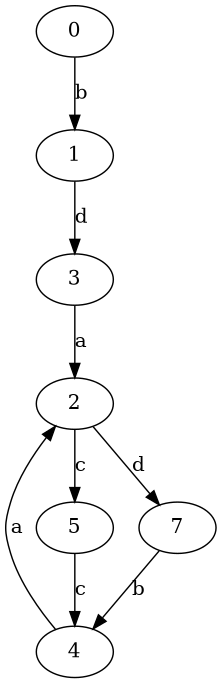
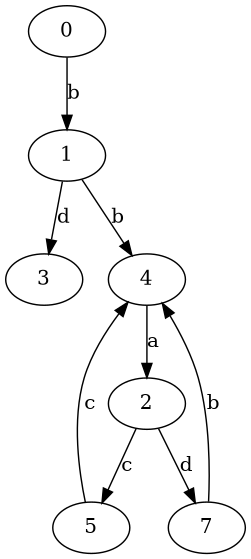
edge "1" -> "4": added, label "b"
edge "3" -> "2": removed, label "a"
